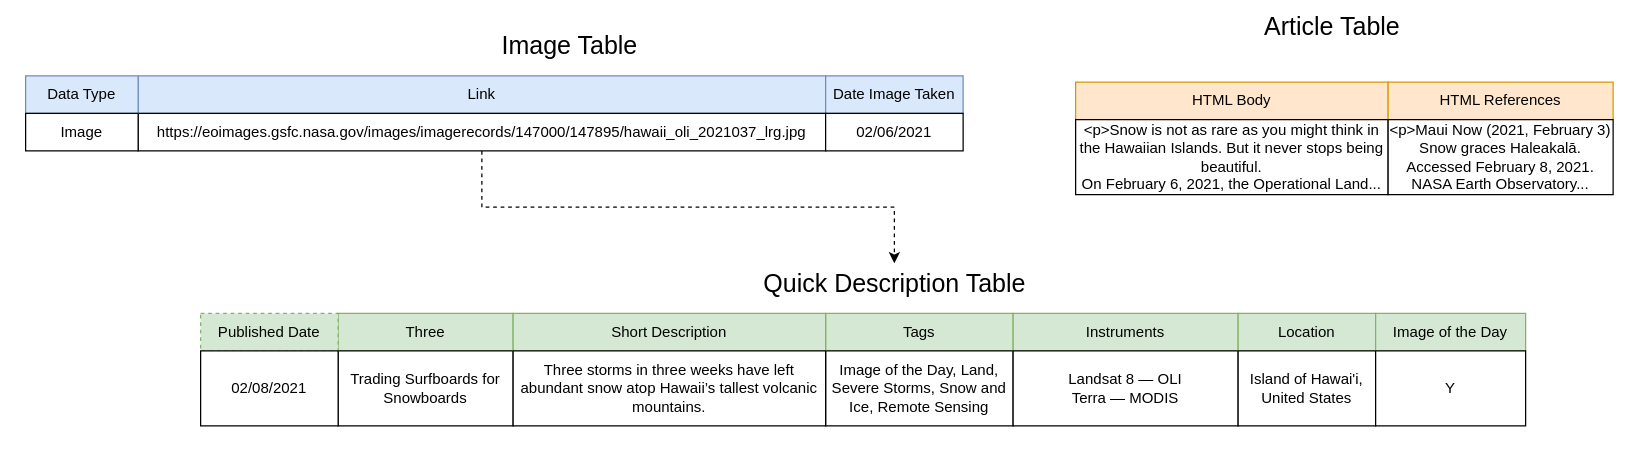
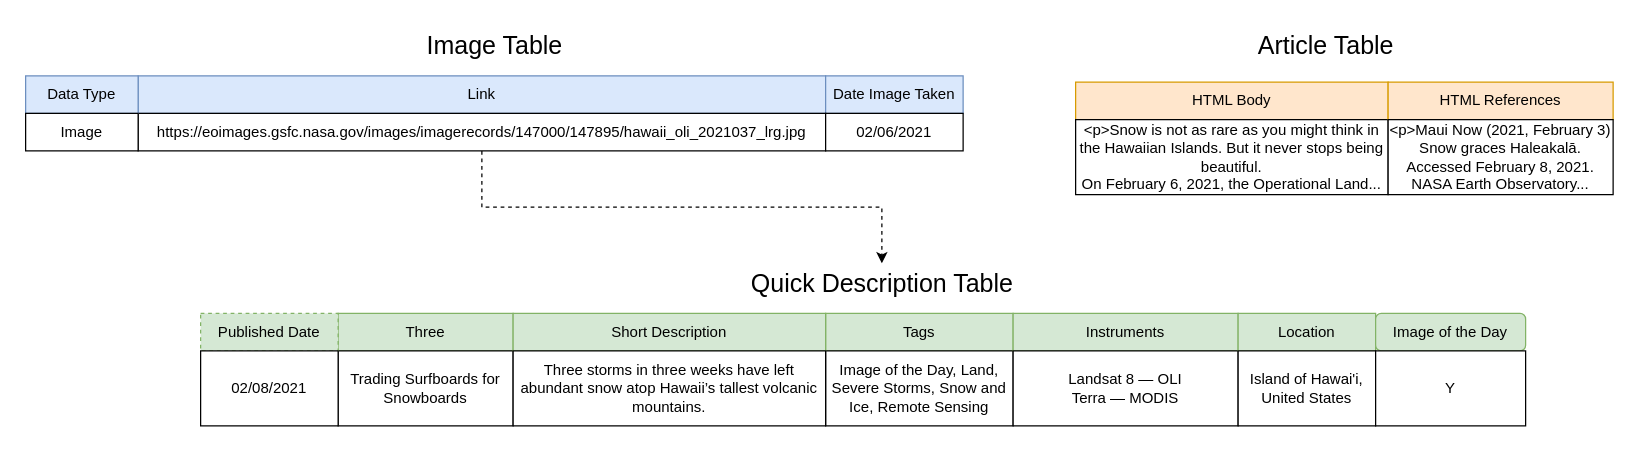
node "Article Table": moved (1332, 26) -> (1326, 44)
node "Image Table": moved (569, 44) -> (494, 44)
node "Quick Description Table": moved (894, 282) -> (882, 282)
node "Image of the Day": shape rectangle -> rounded rectangle
